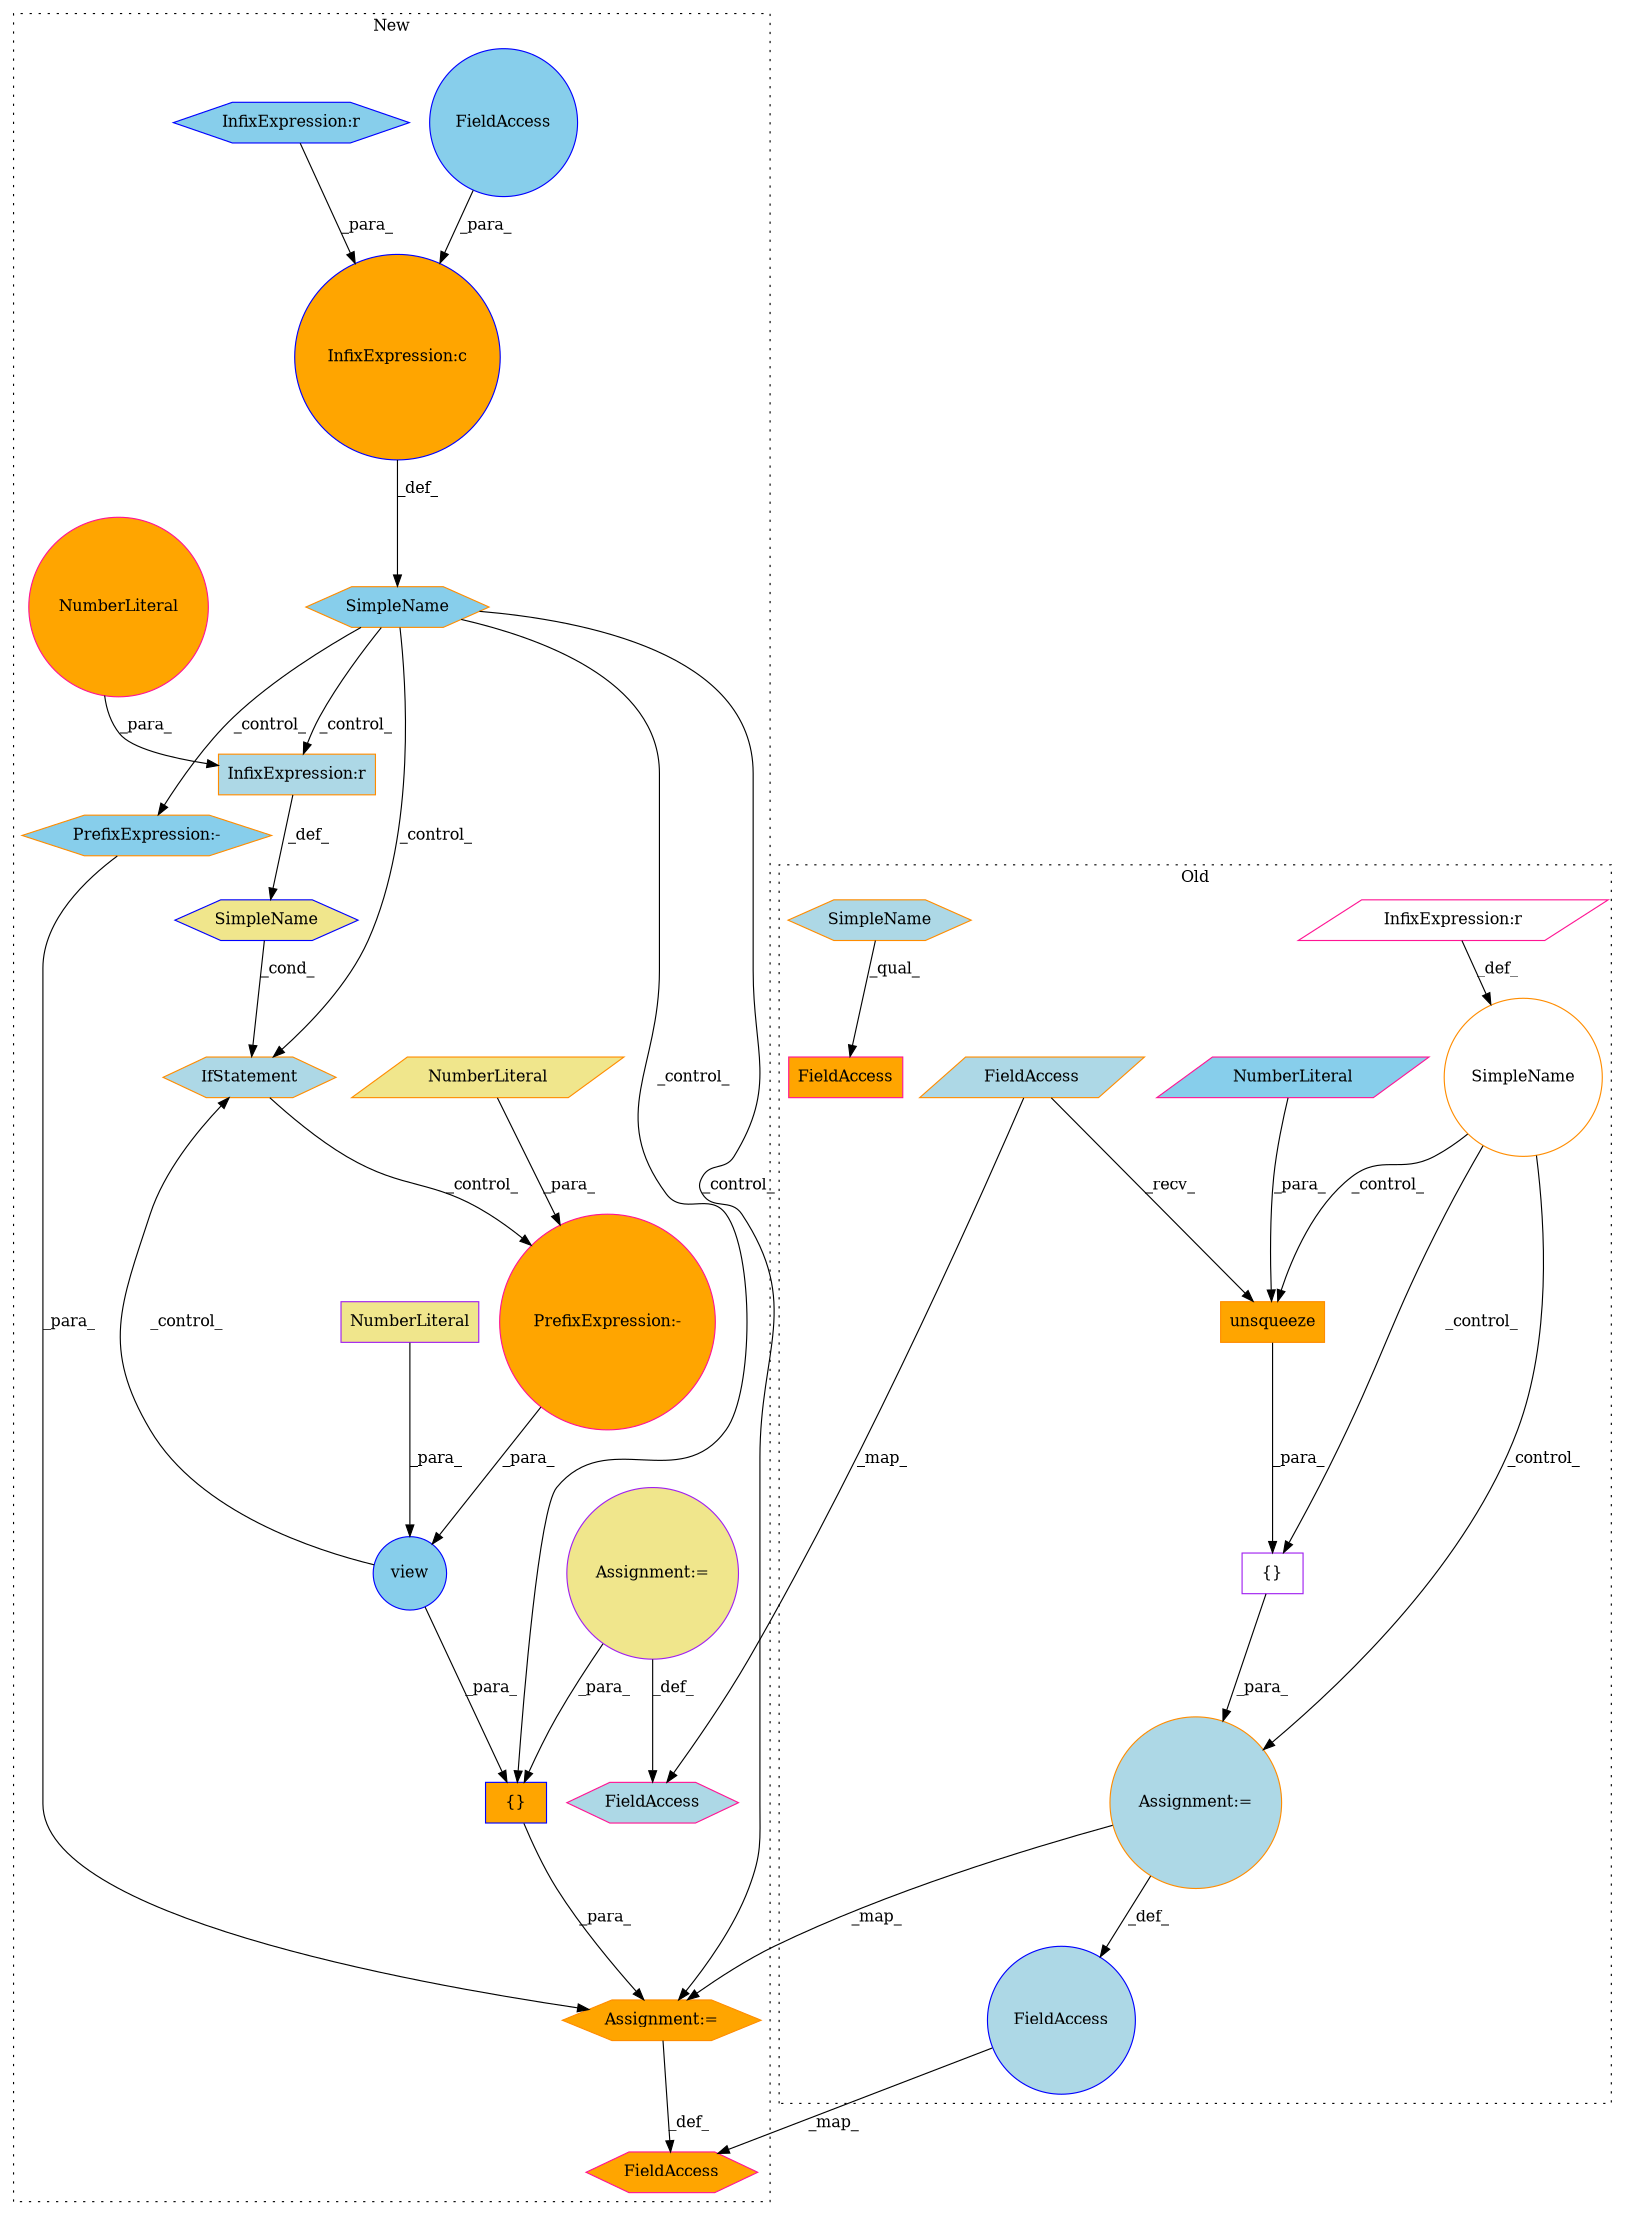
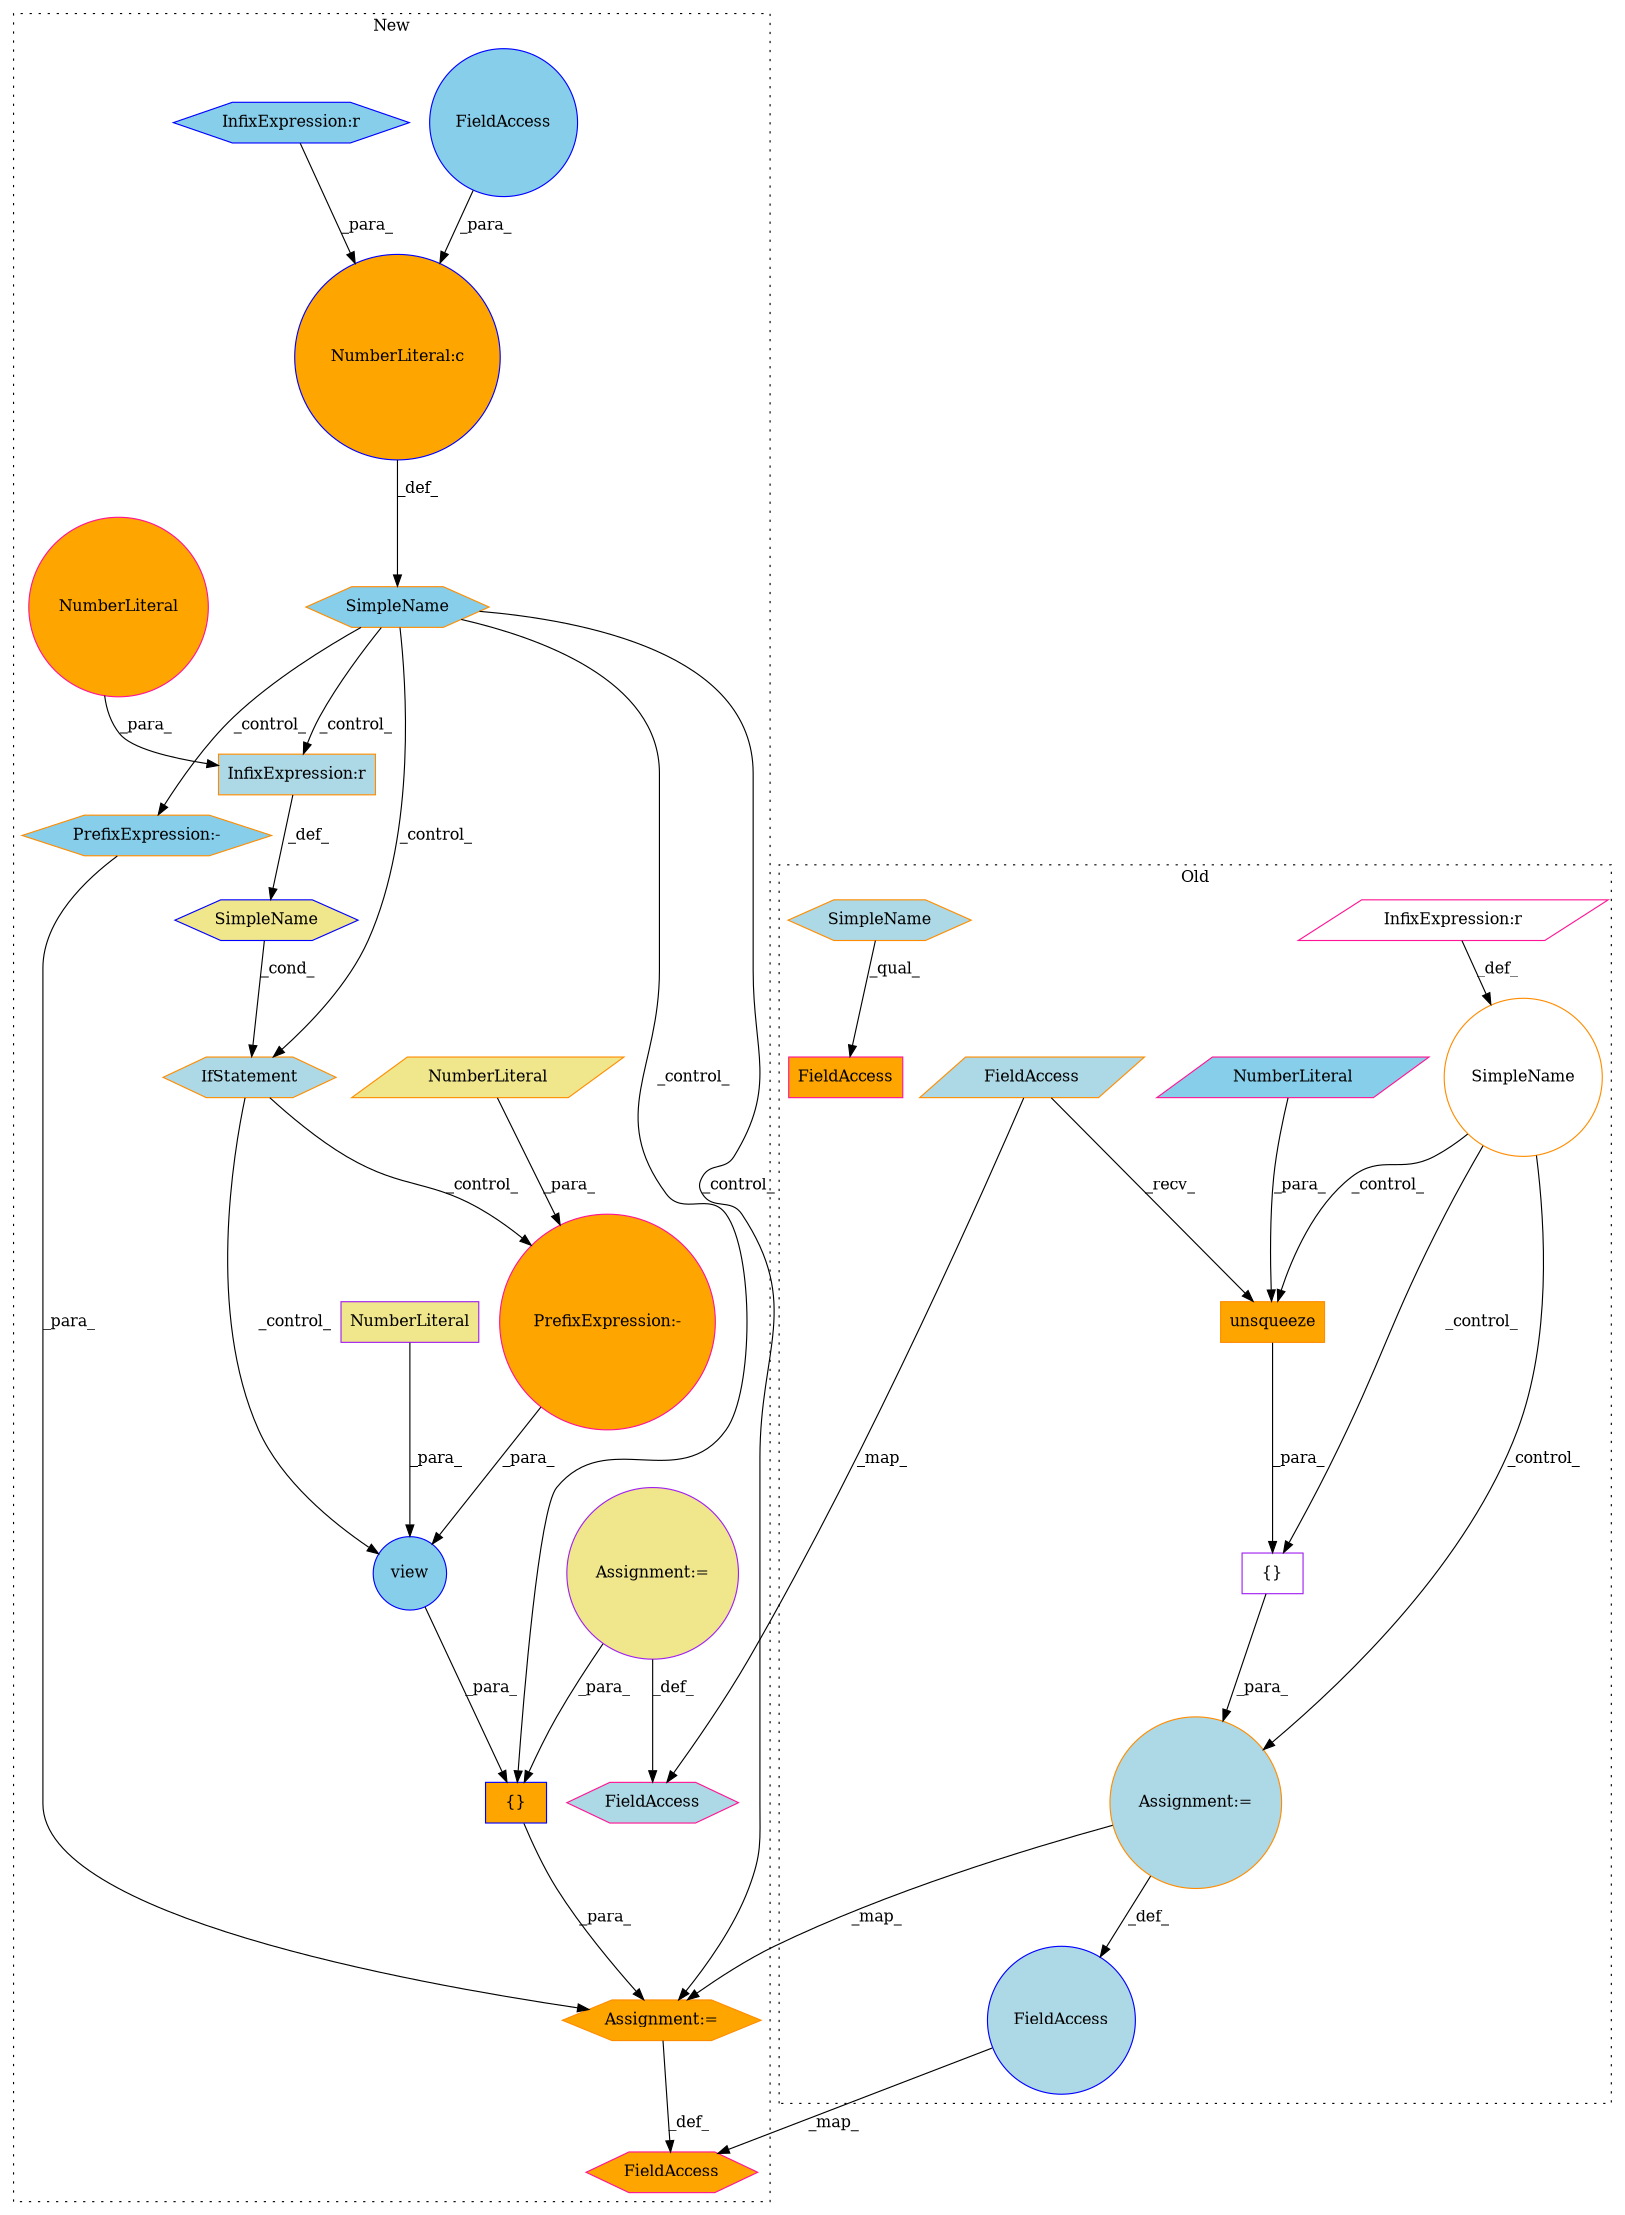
node "InfixExpression:c": label "InfixExpression:c" -> "NumberLiteral:c"
edge "view" -> "IfStatement": reversed
